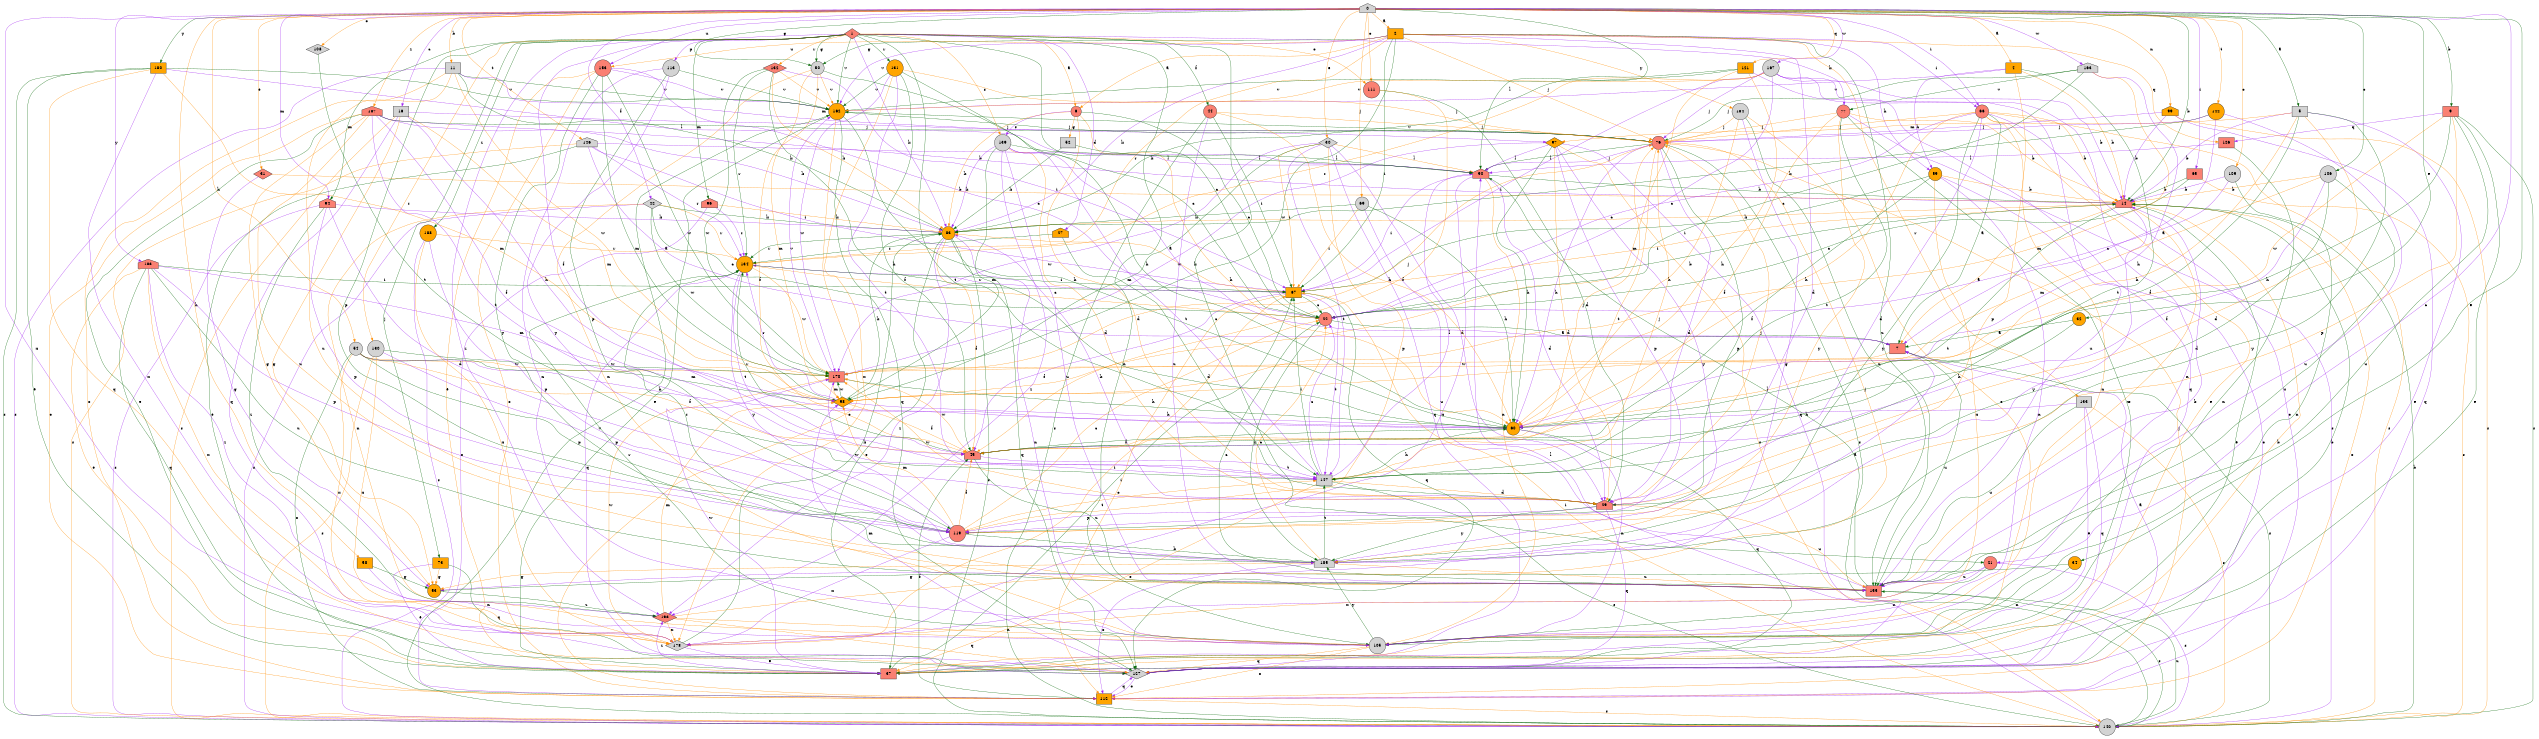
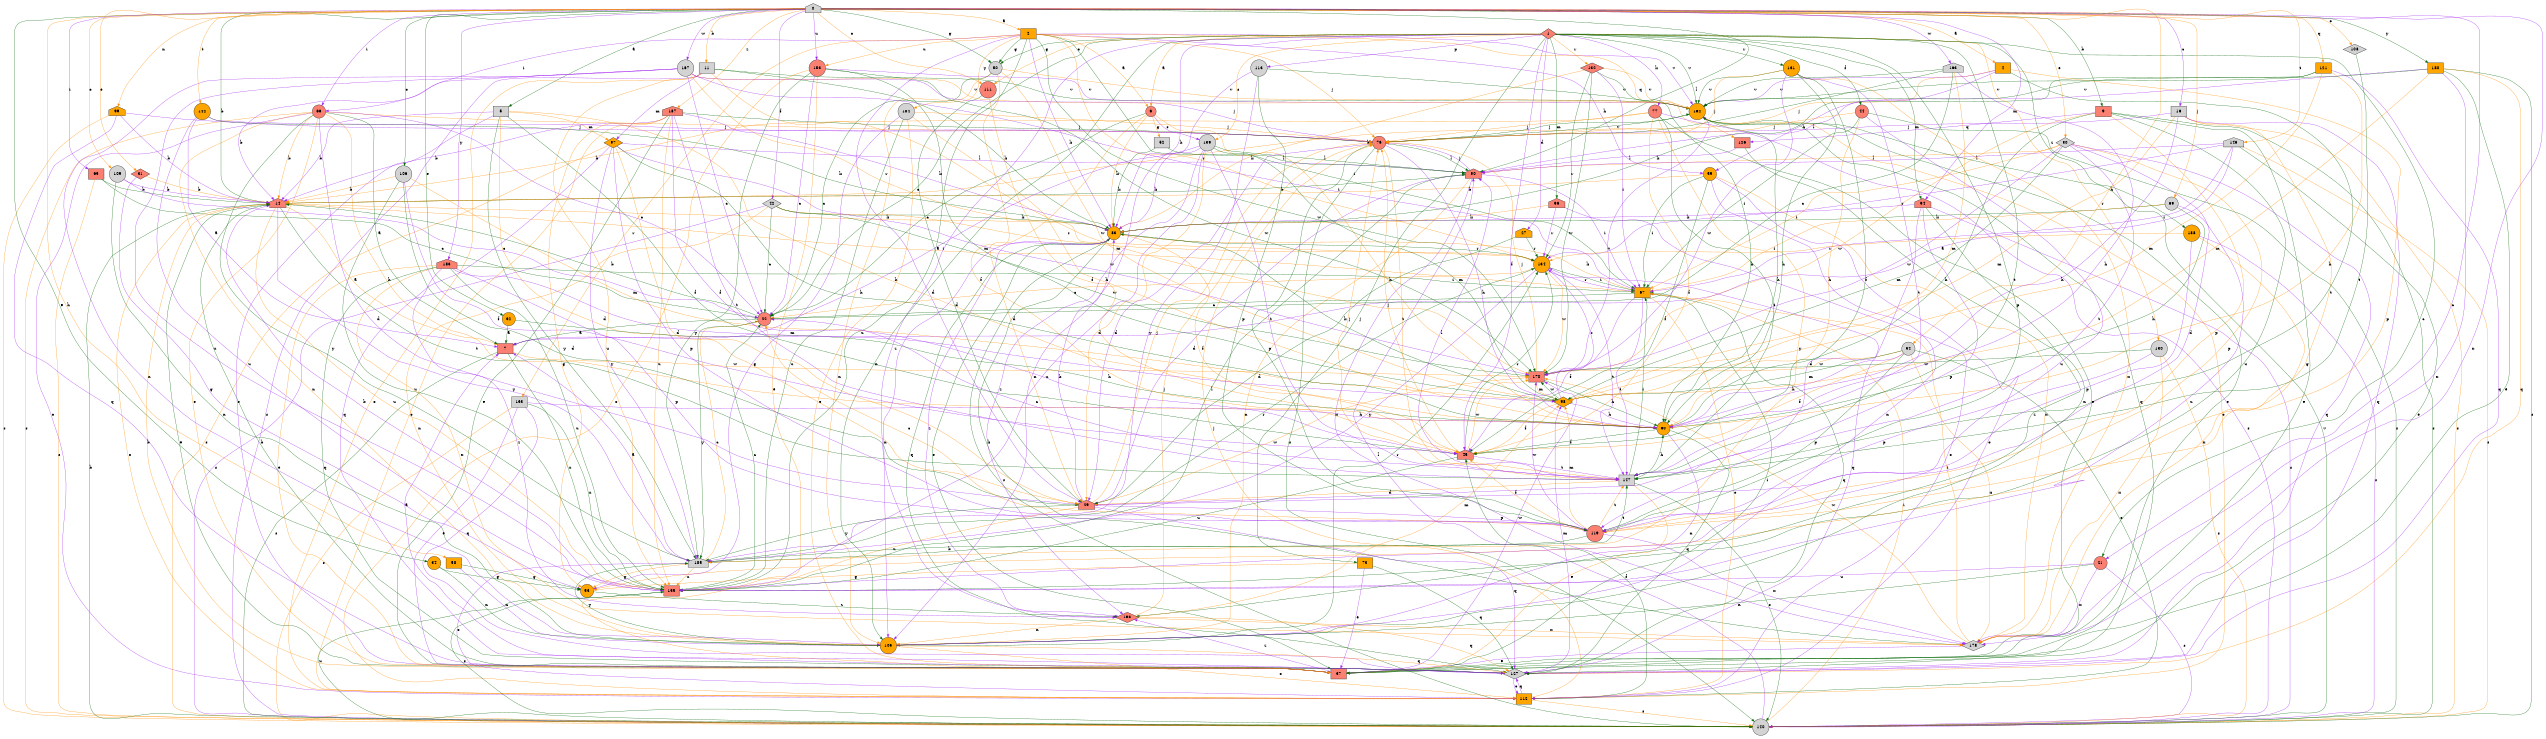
edge "163" -> "77": now "163" -> "162"
node "105": fillcolor lightgrey -> orange
